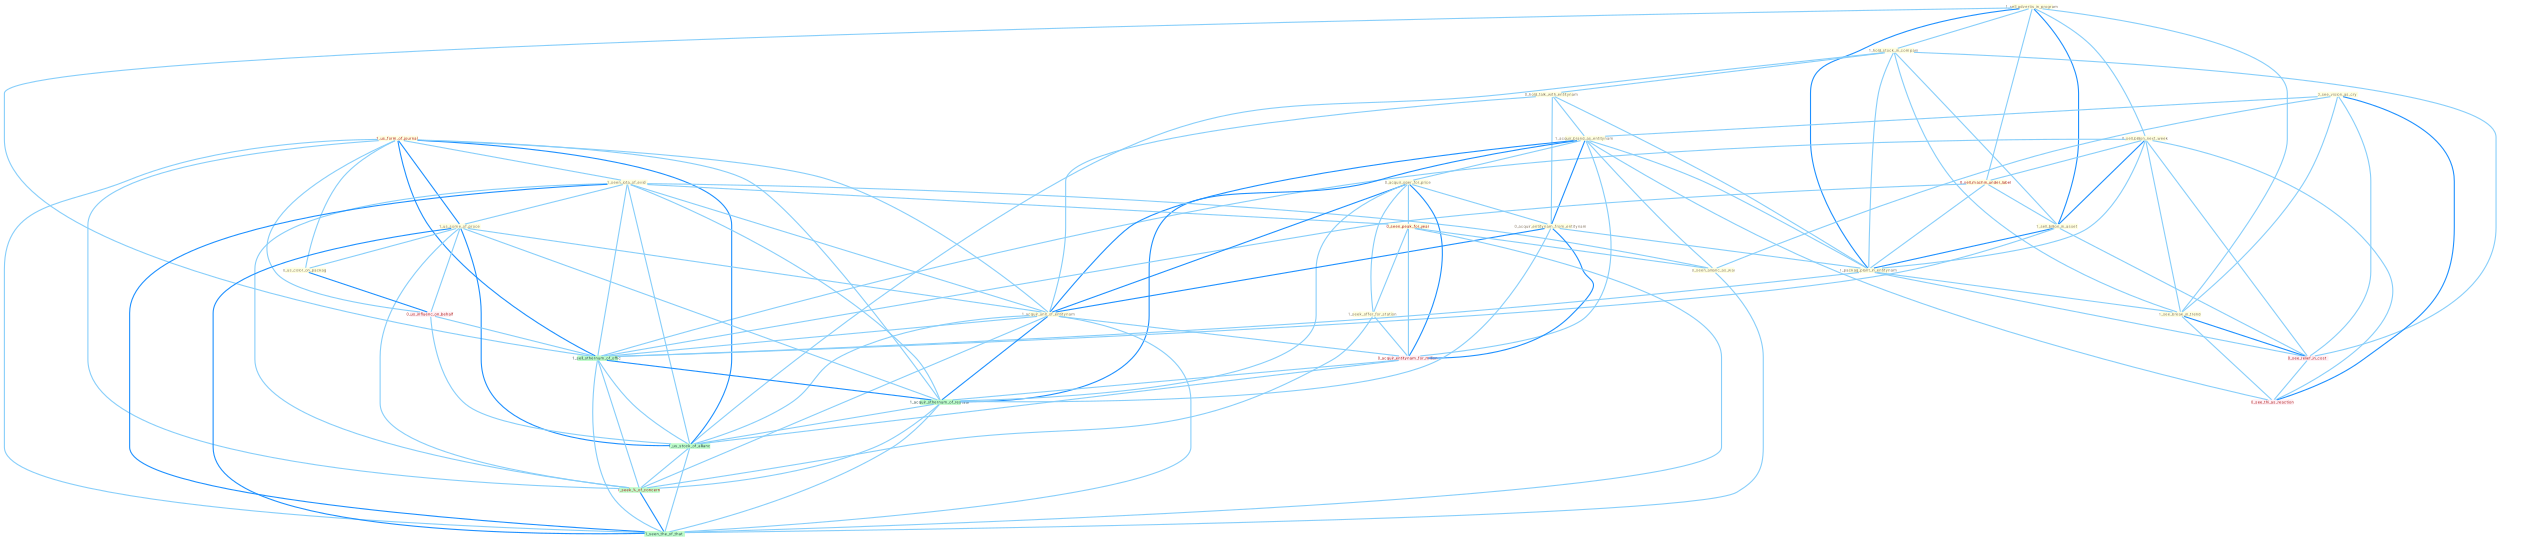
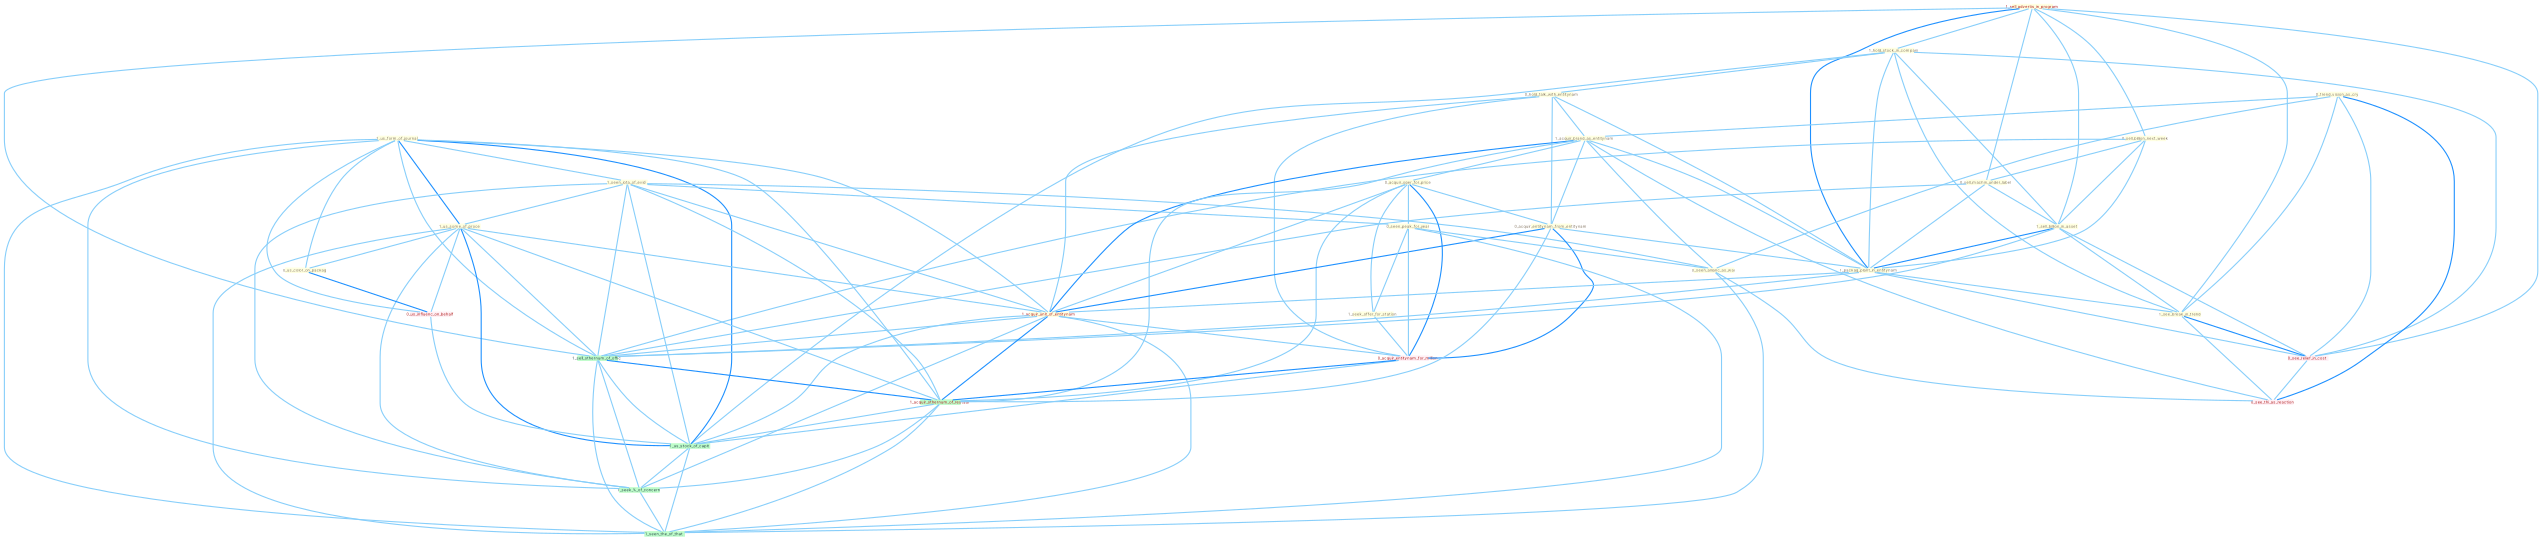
node "1_sell_advertis_in_program": fontcolor #8b7d6b -> #b22222
node "0_see_vision_as_cry": label "0_see_vision_as_cry" -> "0_trend_vision_as_cry"
edge "1_sell_advertis_in_program" -- "1_sell_billion_in_asset": color #1e90ff -> #87cefa
node "1_us_form_of_journal": fontcolor #b22222 -> #8b7d6b
edge "1_acquir_brand_as_entitynam" -- "0_acquir_entitynam_from_entitynam": color #1e90ff -> #87cefa
node "0_sell_machin_under_label": fontcolor #b22222 -> #8b7d6b
edge "0_sell_billion_next_week" -- "1_sell_billion_in_asset": color #1e90ff -> #87cefa
node "0_seen_peak_for_year": fontcolor #b22222 -> #8b7d6b
edge "0_sell_billion_next_week" -- "1_see_break_in_trend": now "1_sell_billion_in_asset" -- "1_see_break_in_trend"
edge "1_acquir_brand_as_entitynam" -- "1_acquir_othernum_of_restaur": color #1e90ff -> #87cefa
edge "0_sell_billion_next_week" -- "0_see_thi_as_reaction": now "0_seen_allianc_as_wai" -- "0_see_thi_as_reaction"
edge "0_acquir_oper_for_price" -- "1_acquir_unit_of_entitynam": color #1e90ff -> #87cefa
edge "0_sell_billion_next_week" -- "0_see_relief_in_cost": now "1_sell_advertis_in_program" -- "0_see_relief_in_cost"
edge "1_us_form_of_journal" -- "1_sell_othernum_of_offic": color #1e90ff -> #87cefa
edge "1_packag_plant_in_entitynam" -- "1_acquir_unit_of_entitynam": added
node "1_acquir_unit_of_entitynam": fontcolor #8b7d6b -> #b22222
edge "1_acquir_brand_as_entitynam" -- "0_acquir_entitynam_for_million": now "0_hold_talk_with_entitynam" -- "0_acquir_entitynam_for_million"
edge "0_us_influenc_on_behalf" -- "1_sell_othernum_of_offic": now "1_us_some_of_proce" -- "1_sell_othernum_of_offic"
edge "0_acquir_entitynam_for_million" -- "1_acquir_othernum_of_restaur": color #87cefa -> #1e90ff
edge "1_seen_iota_of_evid" -- "1_seen_the_of_that": removed
node "1_acquir_othernum_of_restaur": fontcolor #2f4f4f -> #b22222
edge "1_seek_offer_for_station" -- "1_seek_%_of_concern": removed
node "1_us_stock_of_allianc": label "1_us_stock_of_allianc" -> "1_us_stock_of_capit"
edge "1_us_some_of_proce" -- "1_seen_the_of_that": color #1e90ff -> #87cefa
node "1_seek_%_of_concern": fontcolor #b22222 -> #2f4f4f
edge "1_seek_%_of_concern" -- "1_seen_the_of_that": color #1e90ff -> #87cefa
